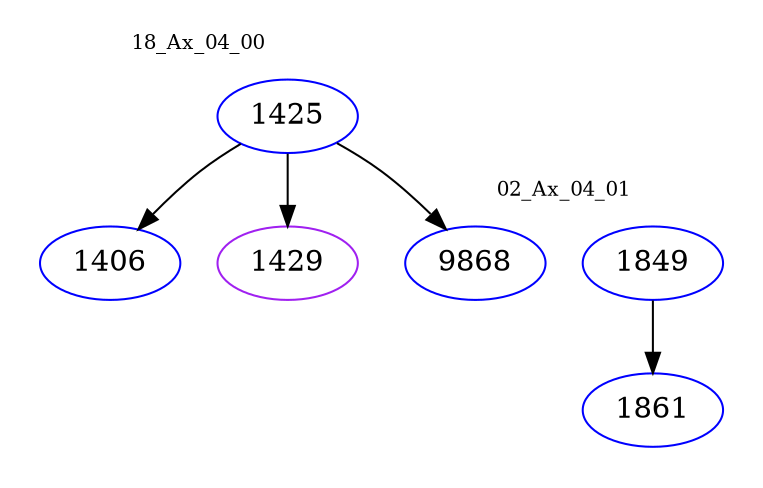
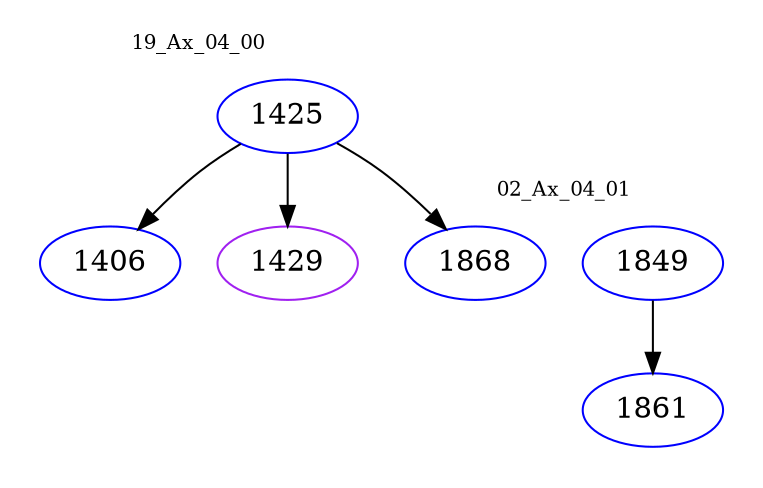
cluster "18_Ax_04_00": label "18_Ax_04_00" -> "19_Ax_04_00"
node "9868": label "9868" -> "1868"
